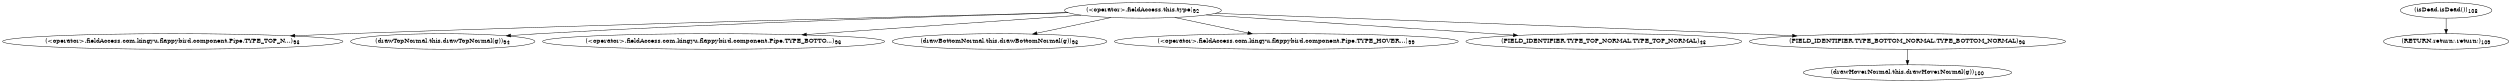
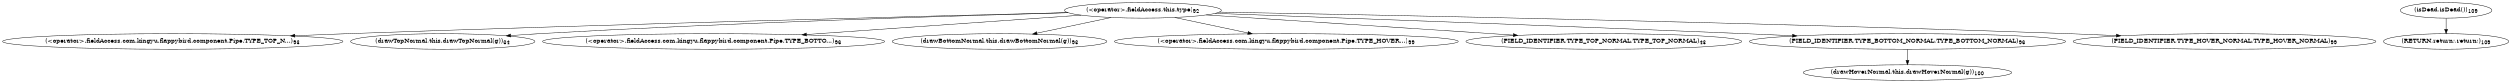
node "(isDead,isDead())": text "108" -> "109"
node "(drawTopNormal,this.drawTopNormal(g))": text "94" -> "34"
node "(FIELD_IDENTIFIER,TYPE_HOVER_NORMAL,TYPE_HOVER_NORMAL)": added
